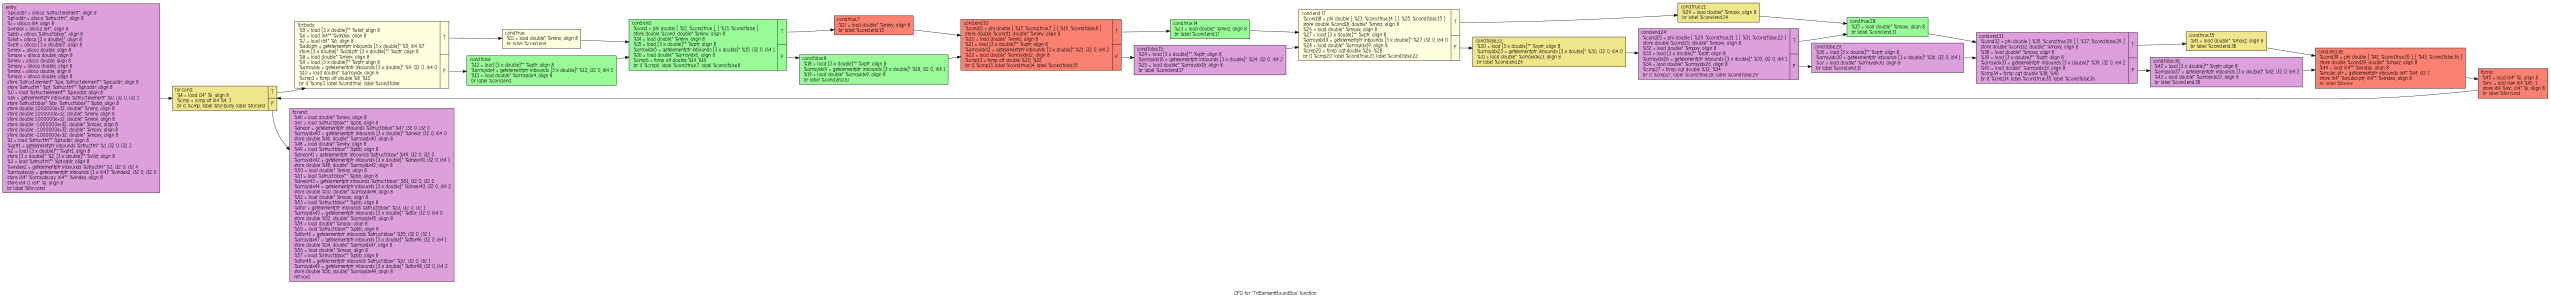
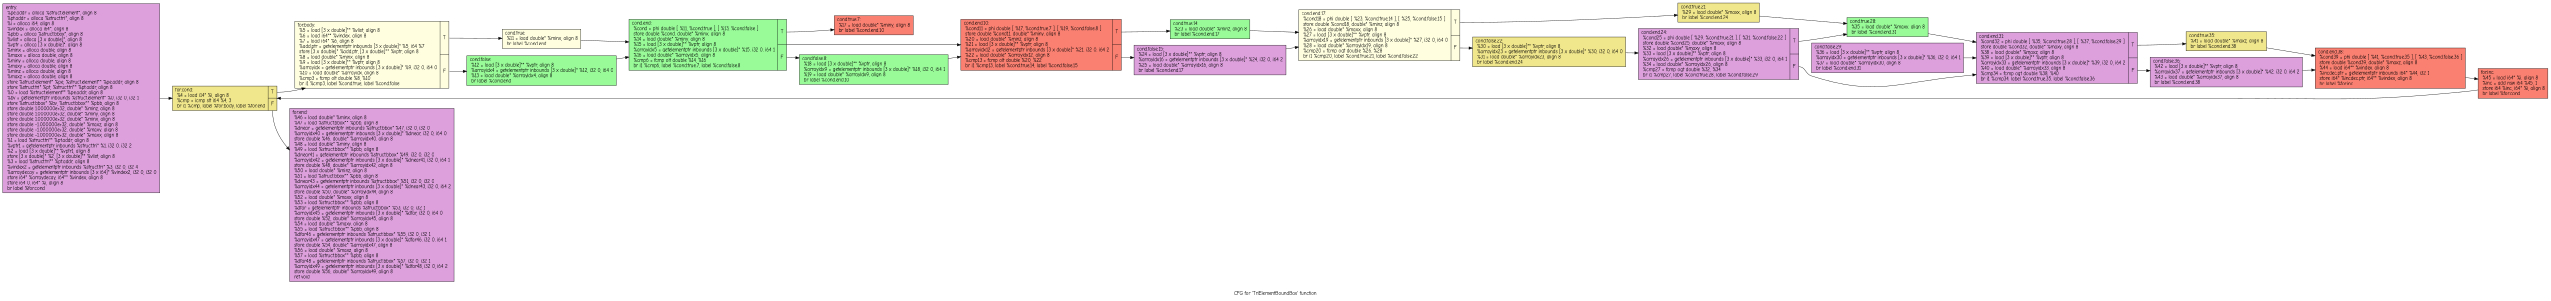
edge "cond.true.7:" -> "cond.end.10:": now "cond.end:" -> "cond.end.10:"
edge "cond.end.24:" -> "cond.false.29:": now "cond.end.24:" -> "cond.end.31:"
